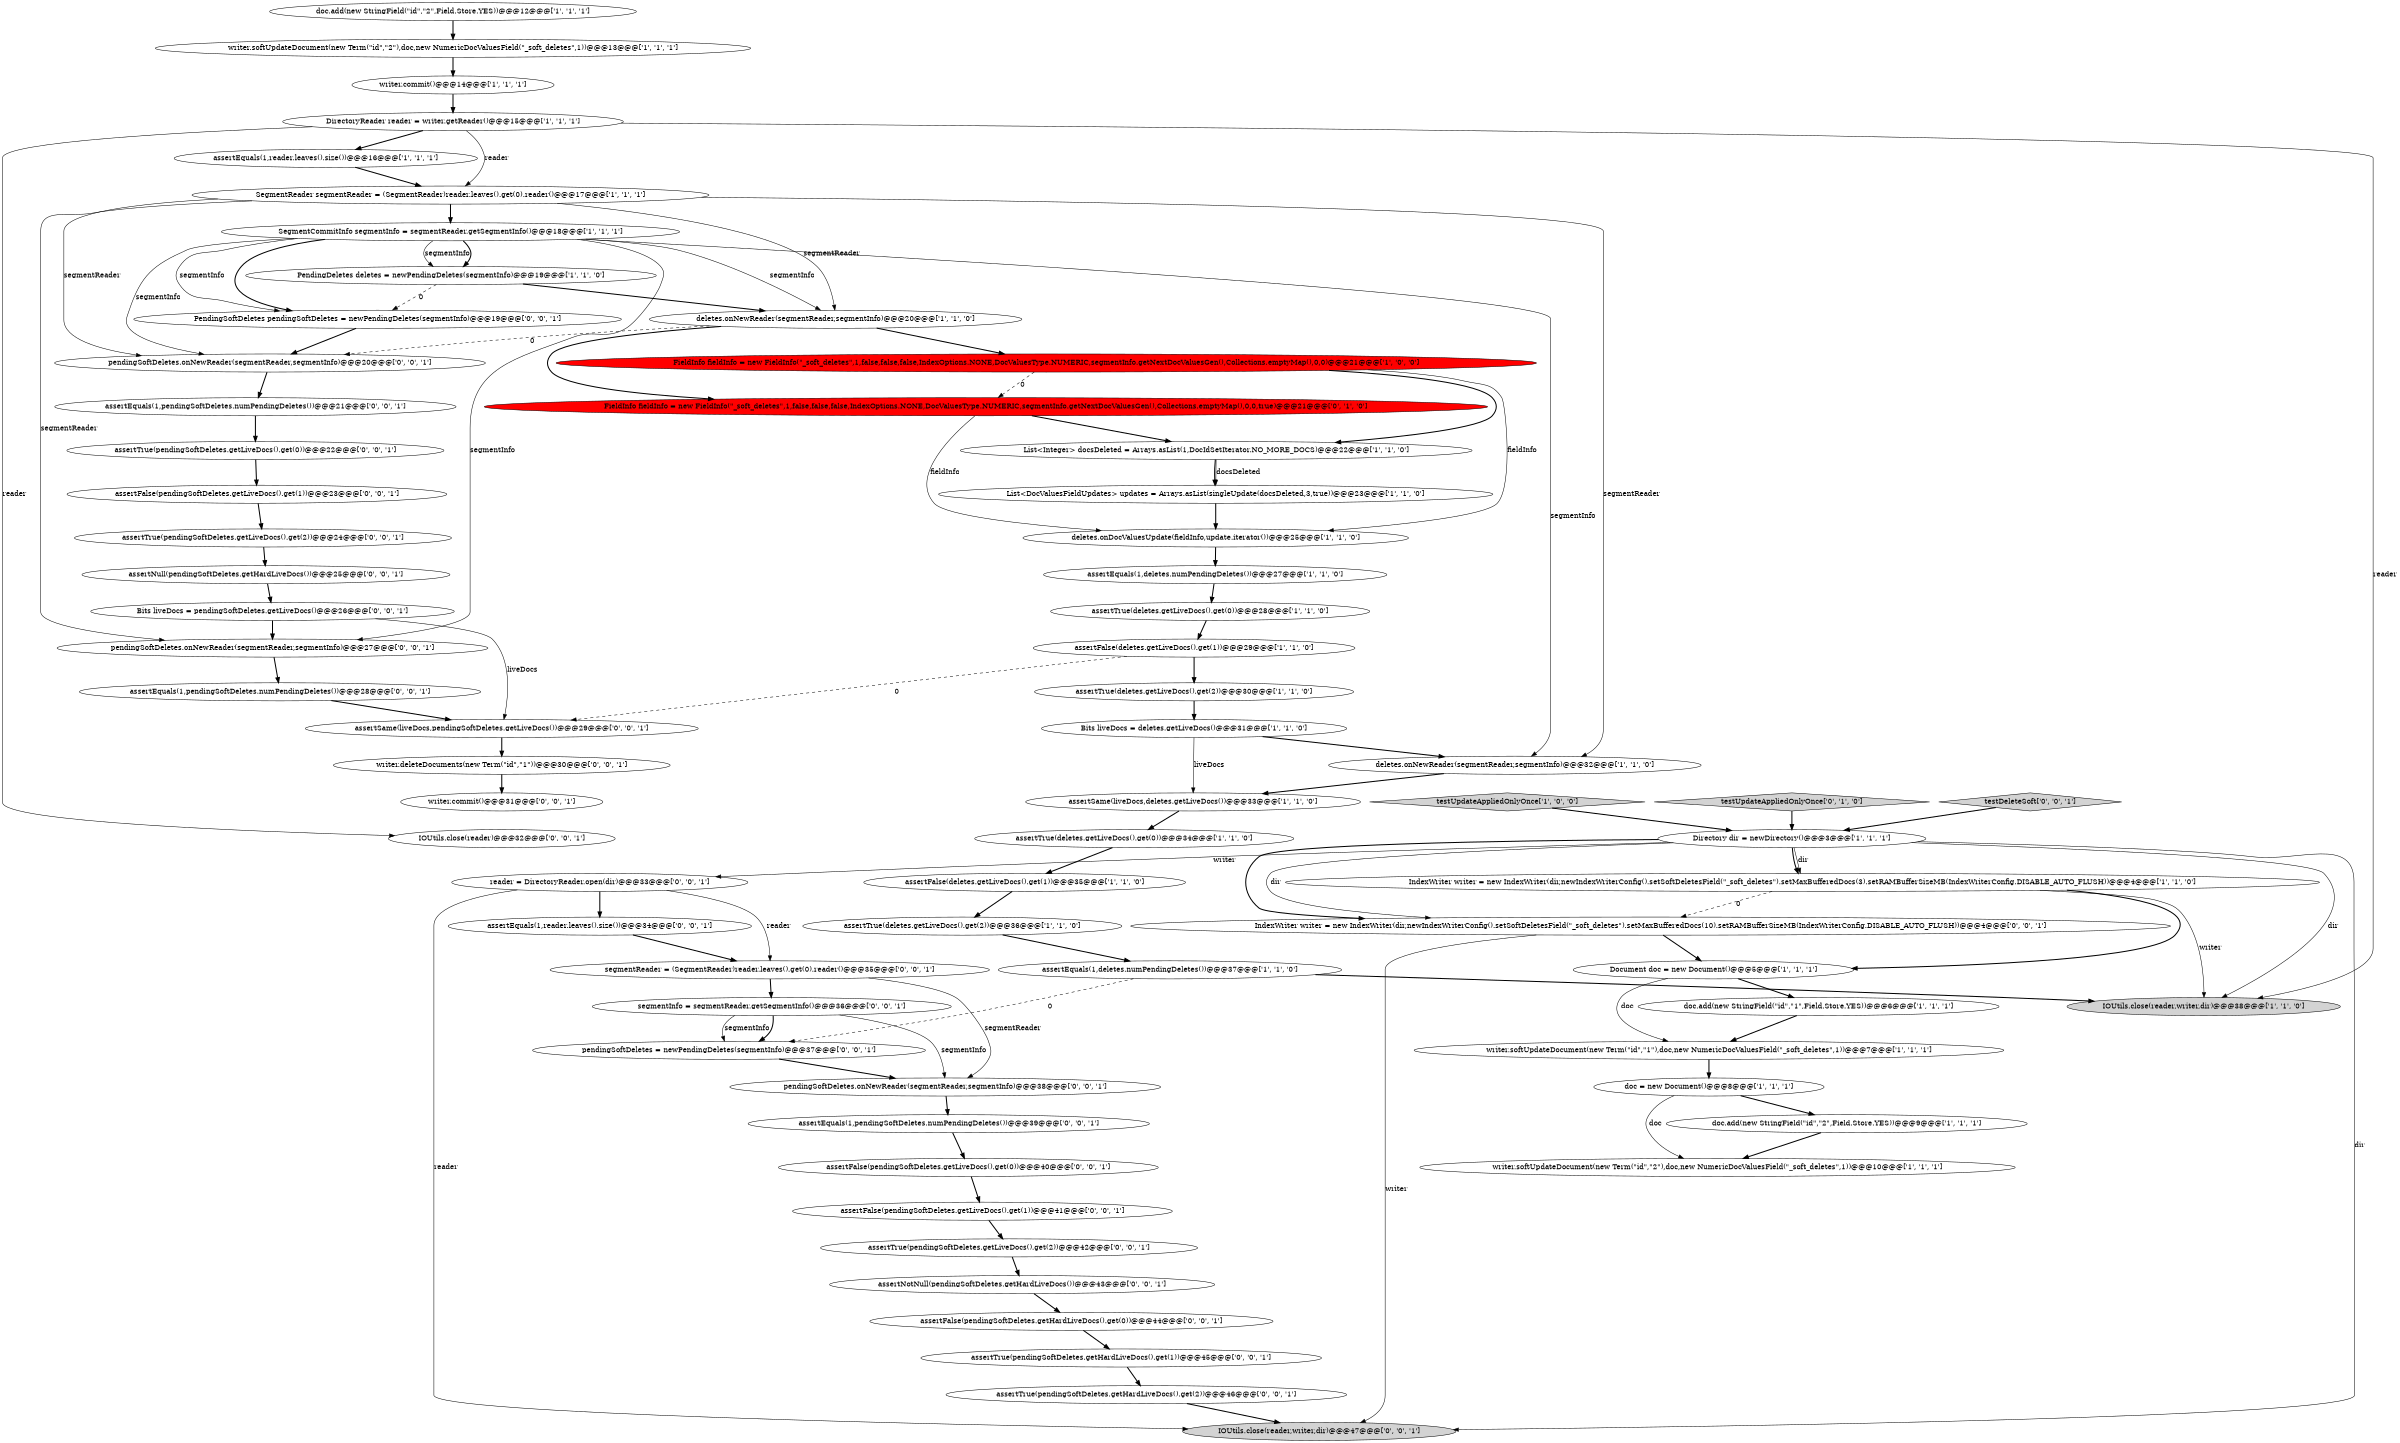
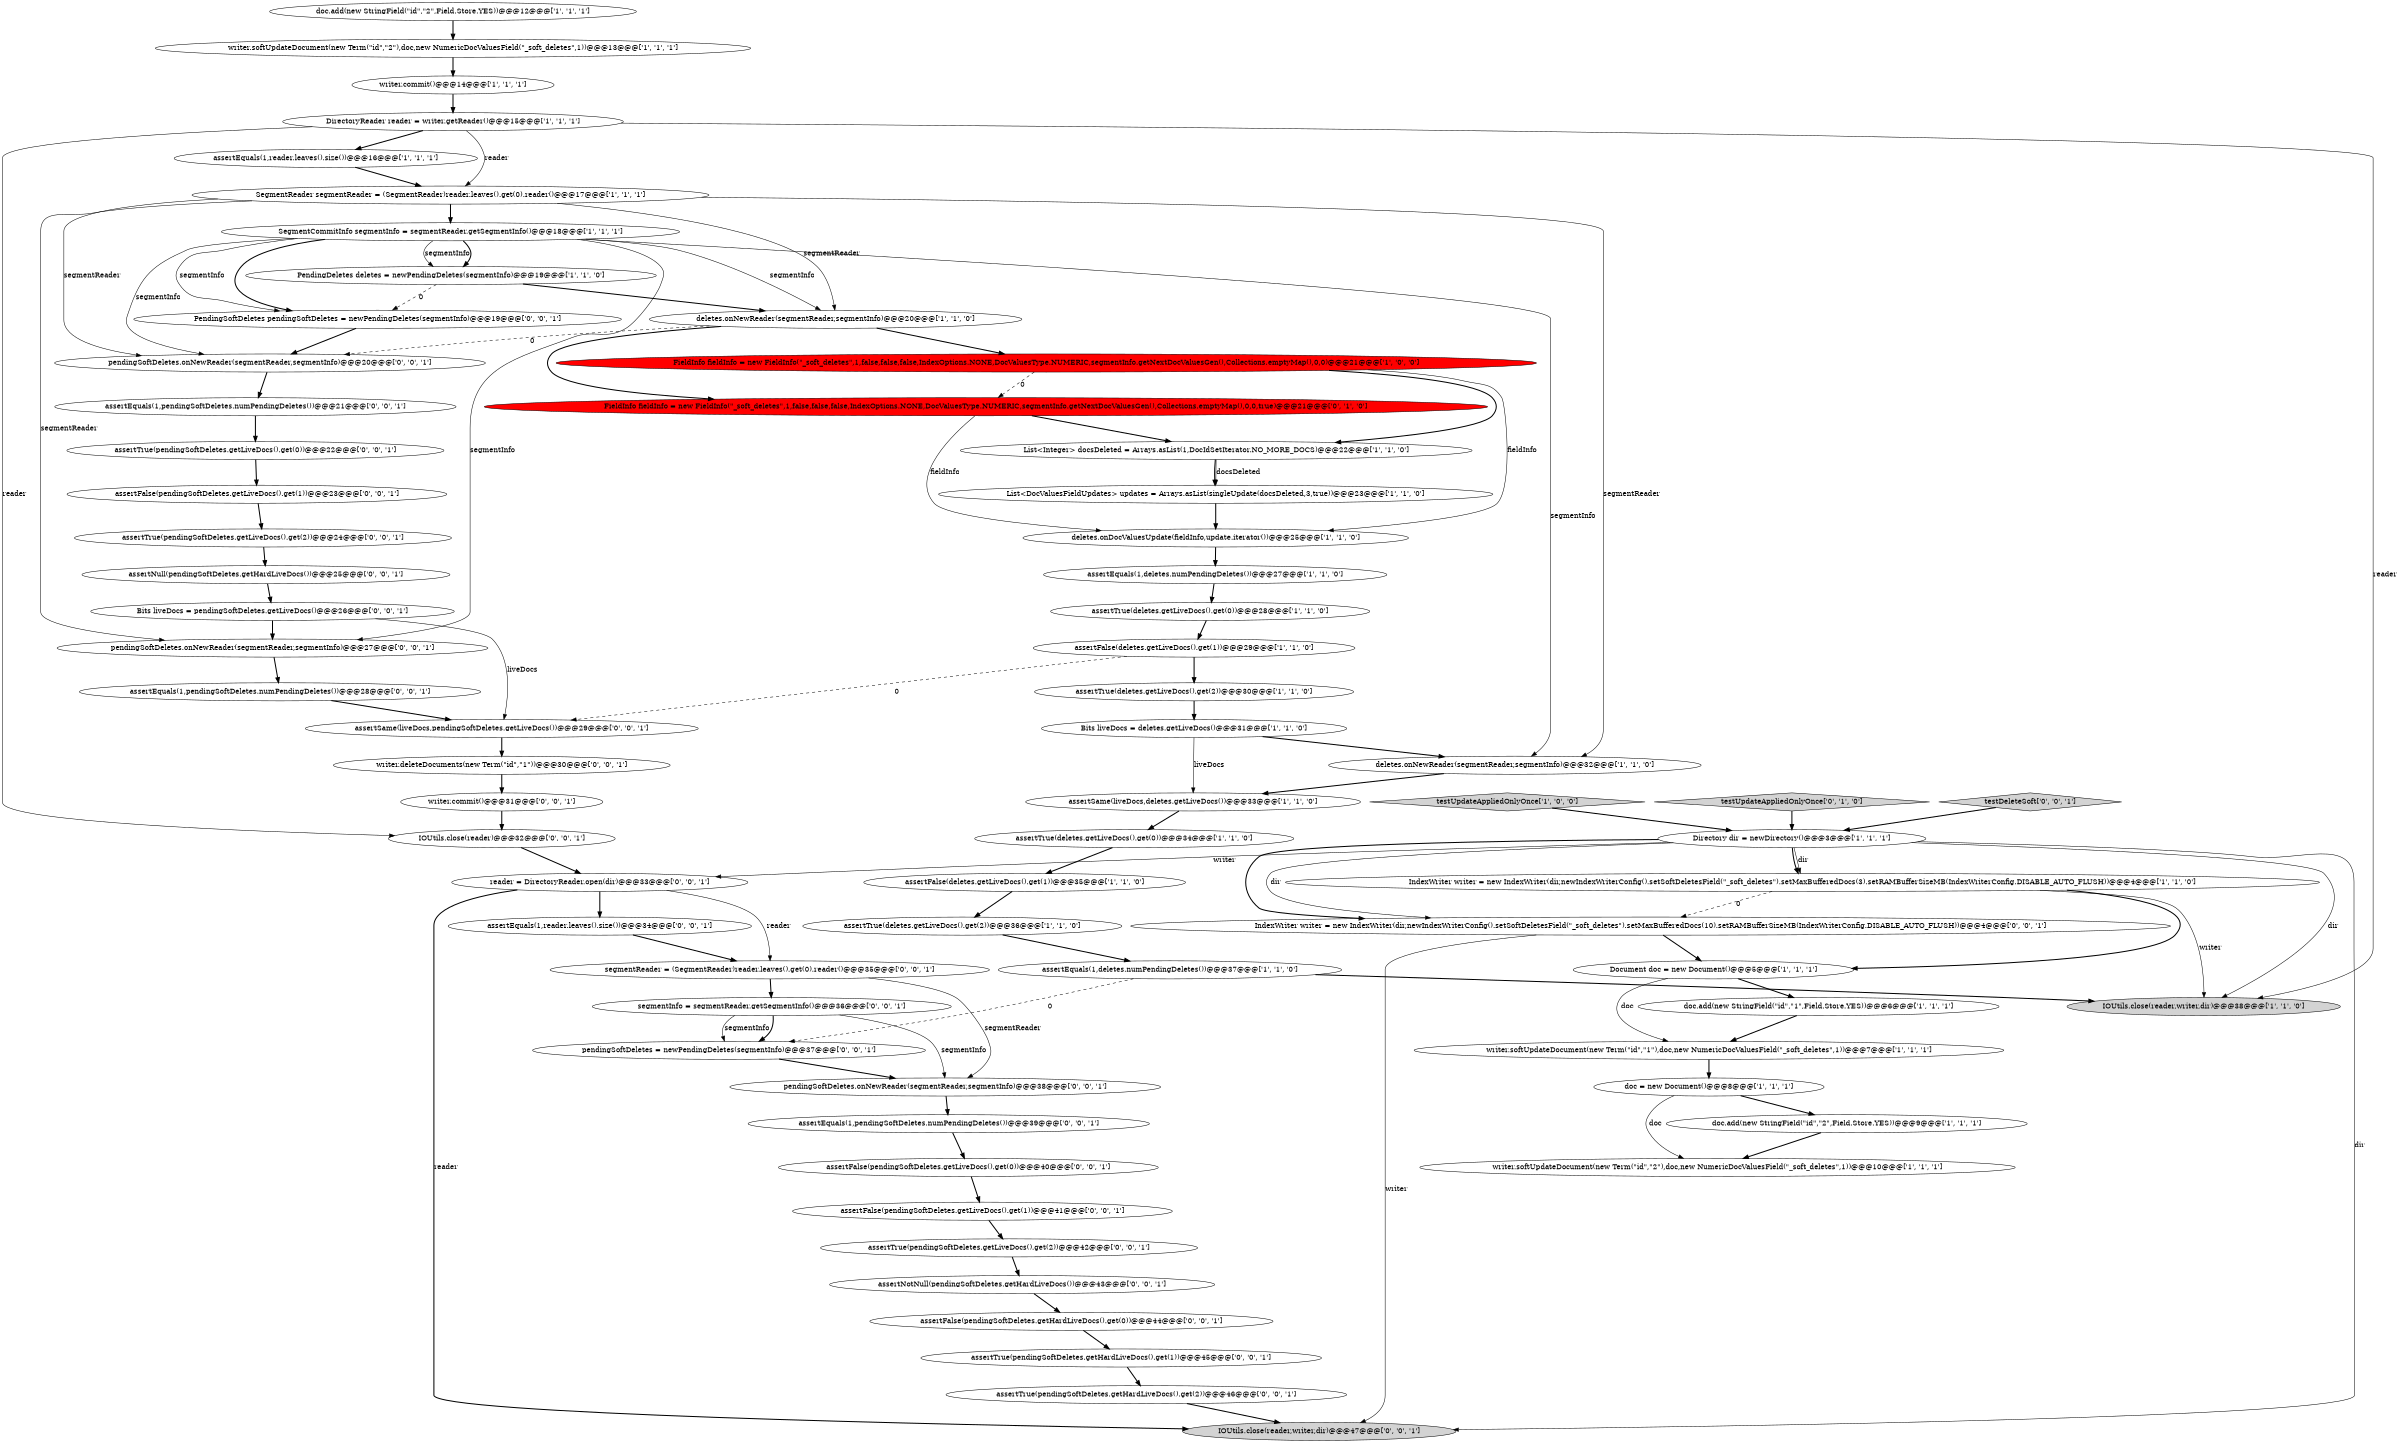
edge "writer.commit()@@@31@@@['0', '0', '1']" -> "IOUtils.close(reader)@@@32@@@['0', '0', '1']": added
edge "IOUtils.close(reader)@@@32@@@['0', '0', '1']" -> "reader = DirectoryReader.open(dir)@@@33@@@['0', '0', '1']": added
edge "reader = DirectoryReader.open(dir)@@@33@@@['0', '0', '1']" -> "IOUtils.close(reader,writer,dir)@@@47@@@['0', '0', '1']": style solid -> bold
